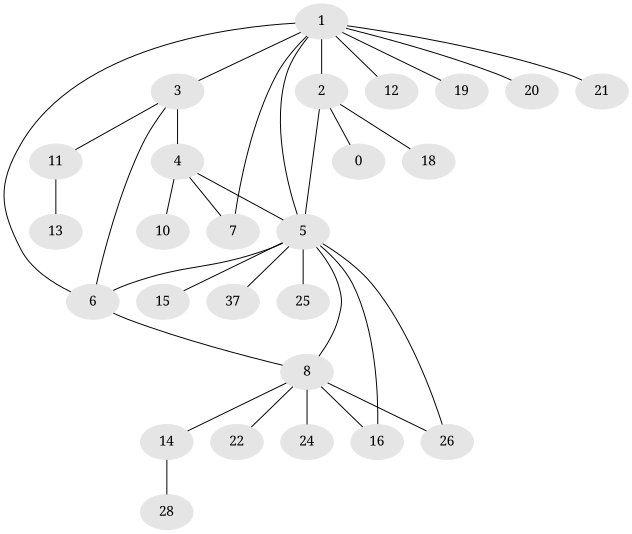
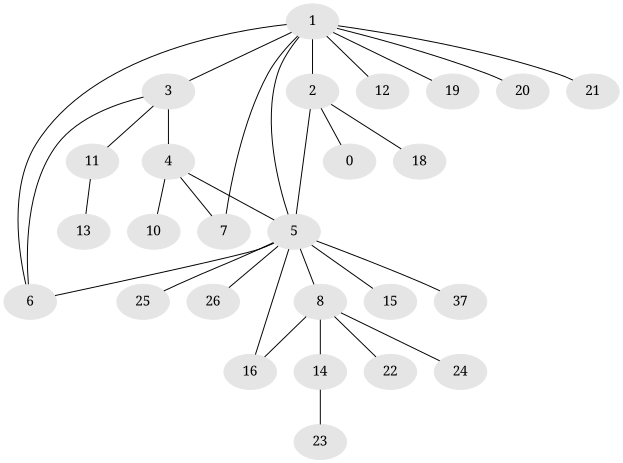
edge "6" -- "8": removed
edge "8" -- "26": removed
node "28": label "28" -> "23"
